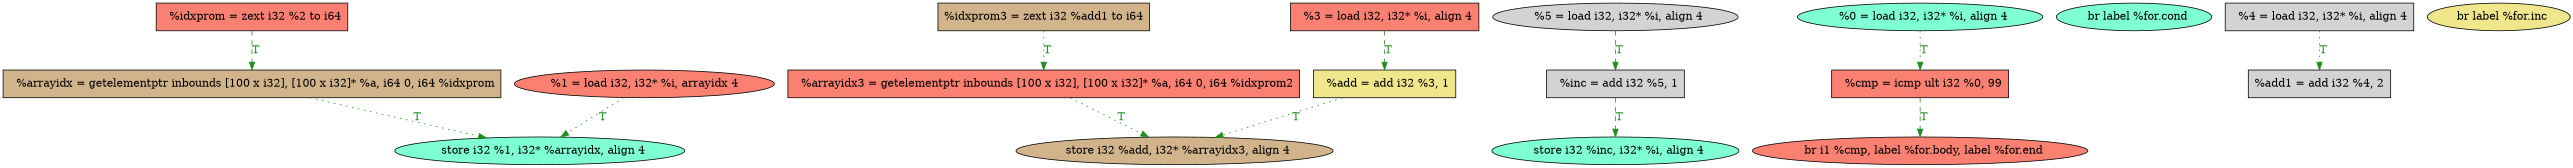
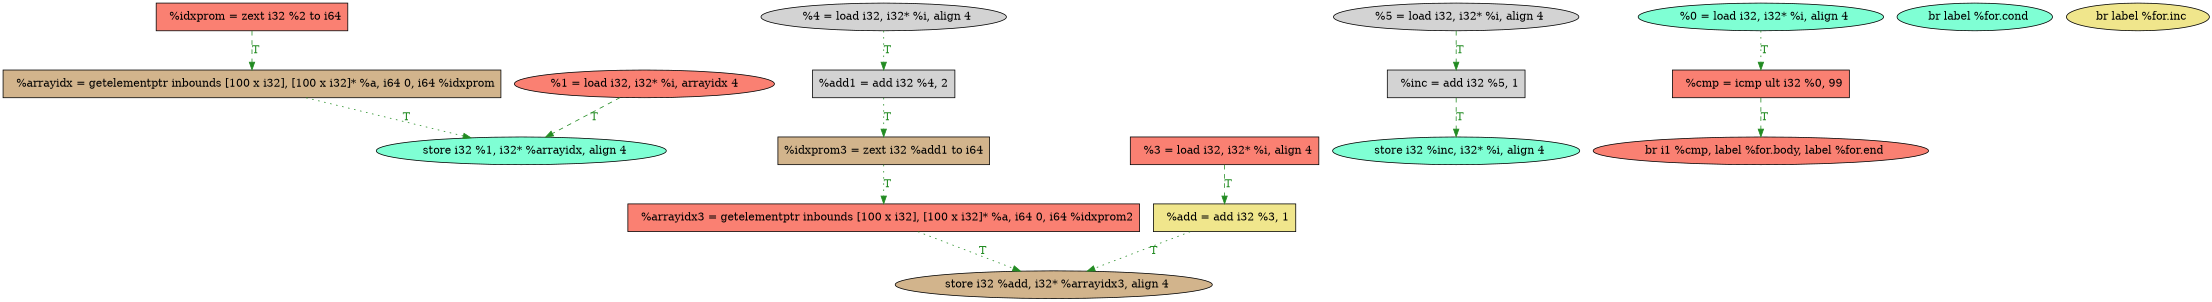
node "%4 = load i32, i32* %i, align 4": shape box -> ellipse
edge "%add1 = add i32 %4, 2" -> "%idxprom3 = zext i32 %add1 to i64": added, label "T"
edge "%1 = load i32, i32* %i, arrayidx 4" -> "store i32 %1, i32* %arrayidx, align 4": style dotted -> dashed
